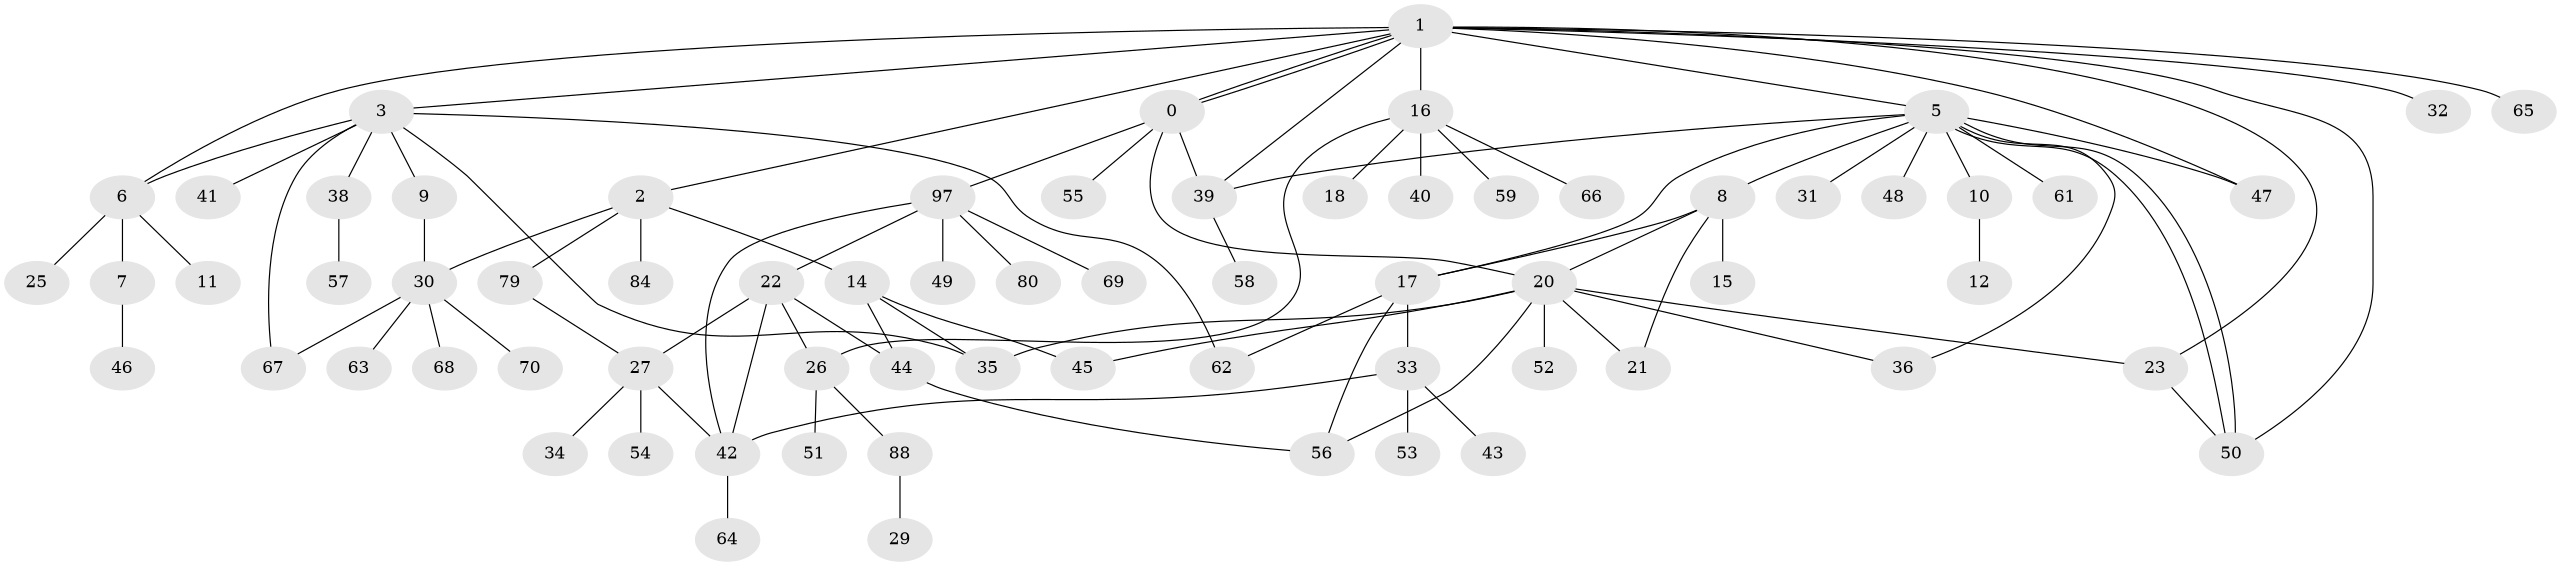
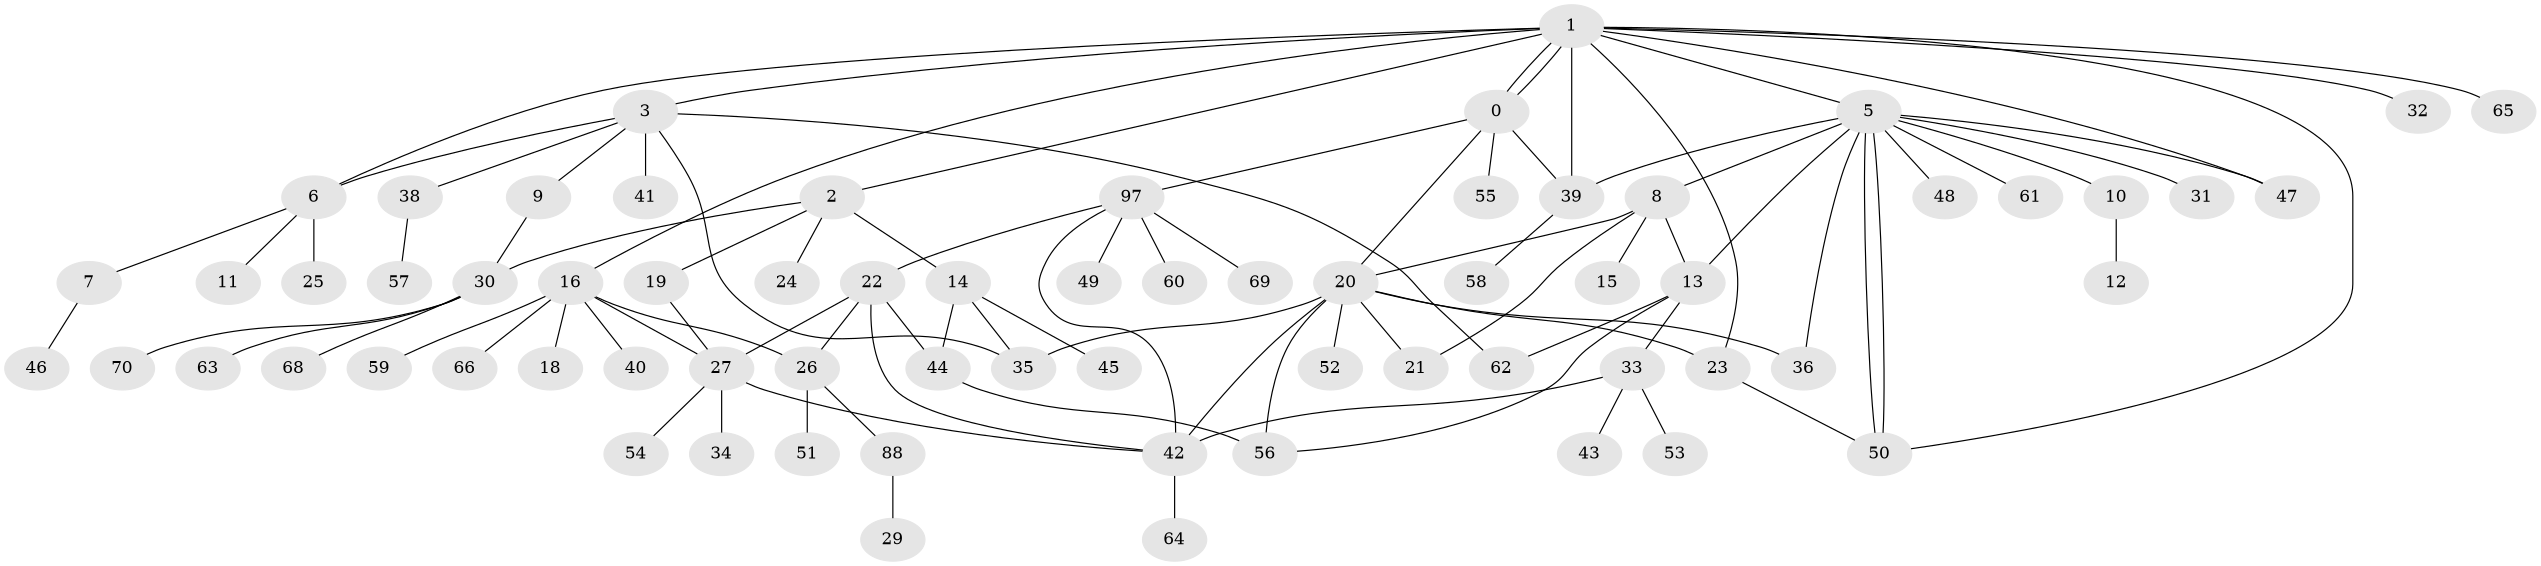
node "79": label "79" -> "19"
node "84": label "84" -> "24"
node "80": label "80" -> "60"
node "17": label "17" -> "13"
edge "16" -- "27": added
edge "20" -- "45": now "20" -- "42"
node "67": removed
